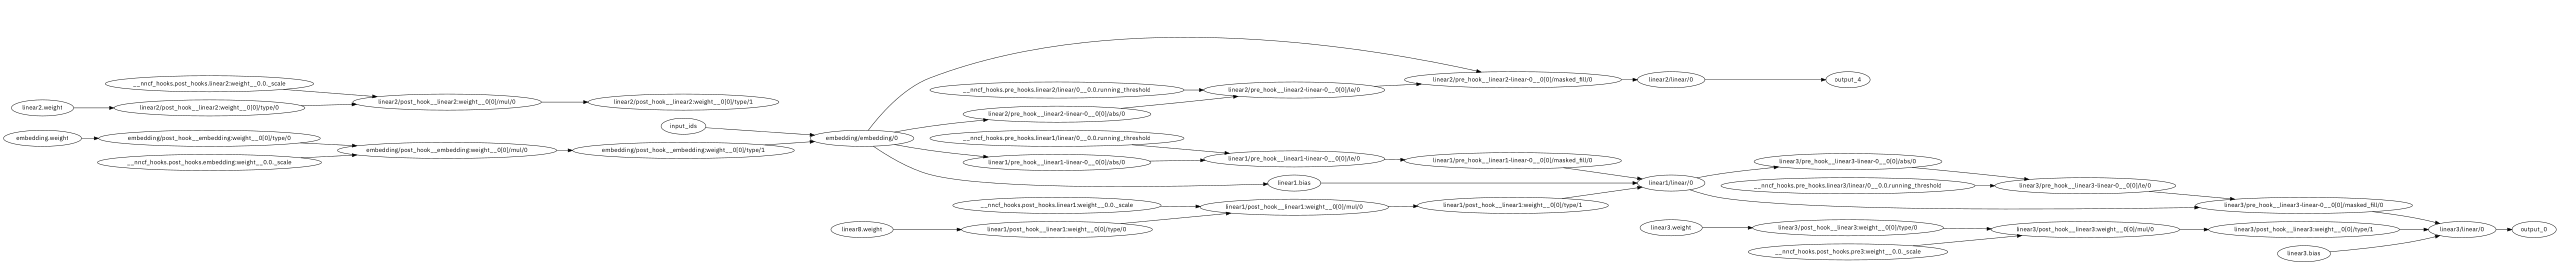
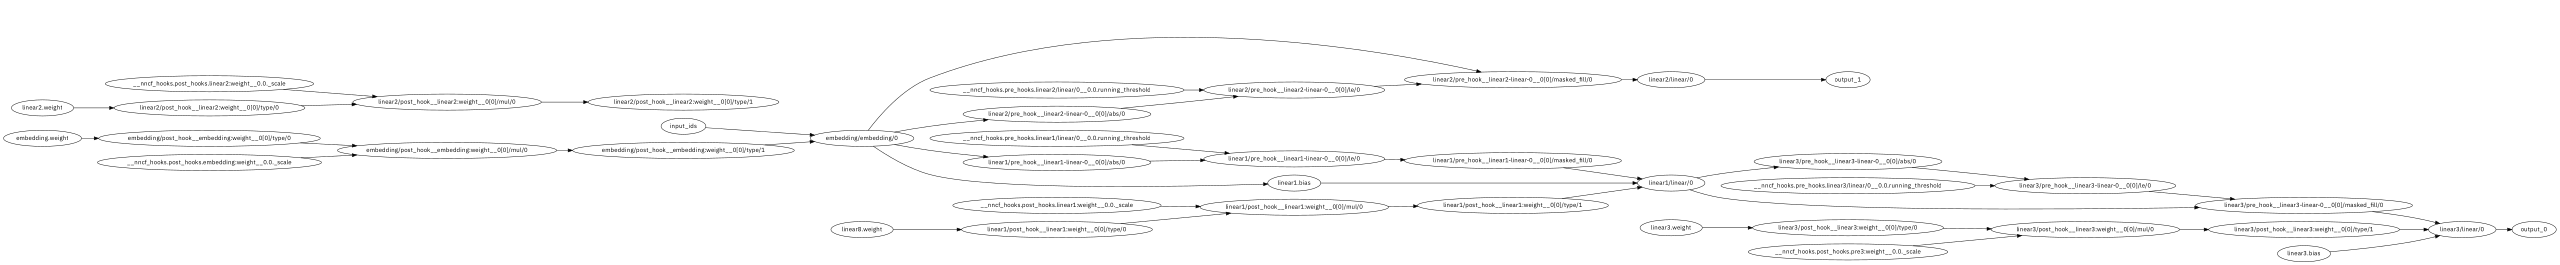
node "output_4": label "output_4" -> "output_1"
